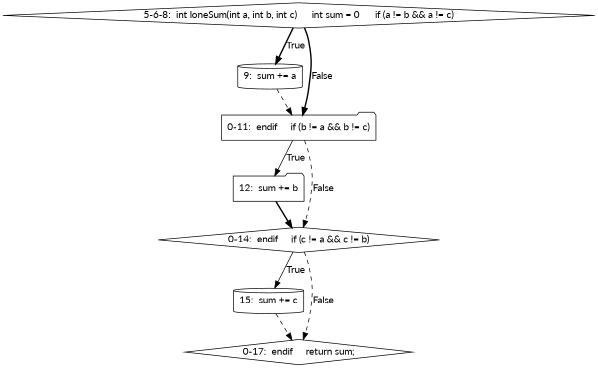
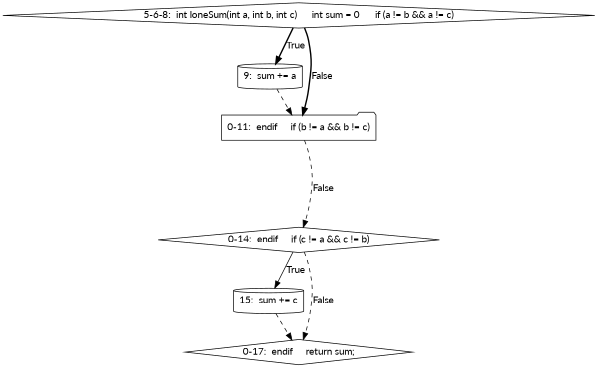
node "12:  sum += b": removed
